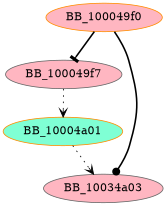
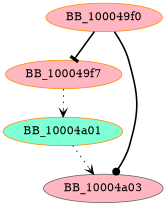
node "BB_100049f7": color gray40 -> darkorange
node "BB_10034a03": label "BB_10034a03" -> "BB_10004a03"
